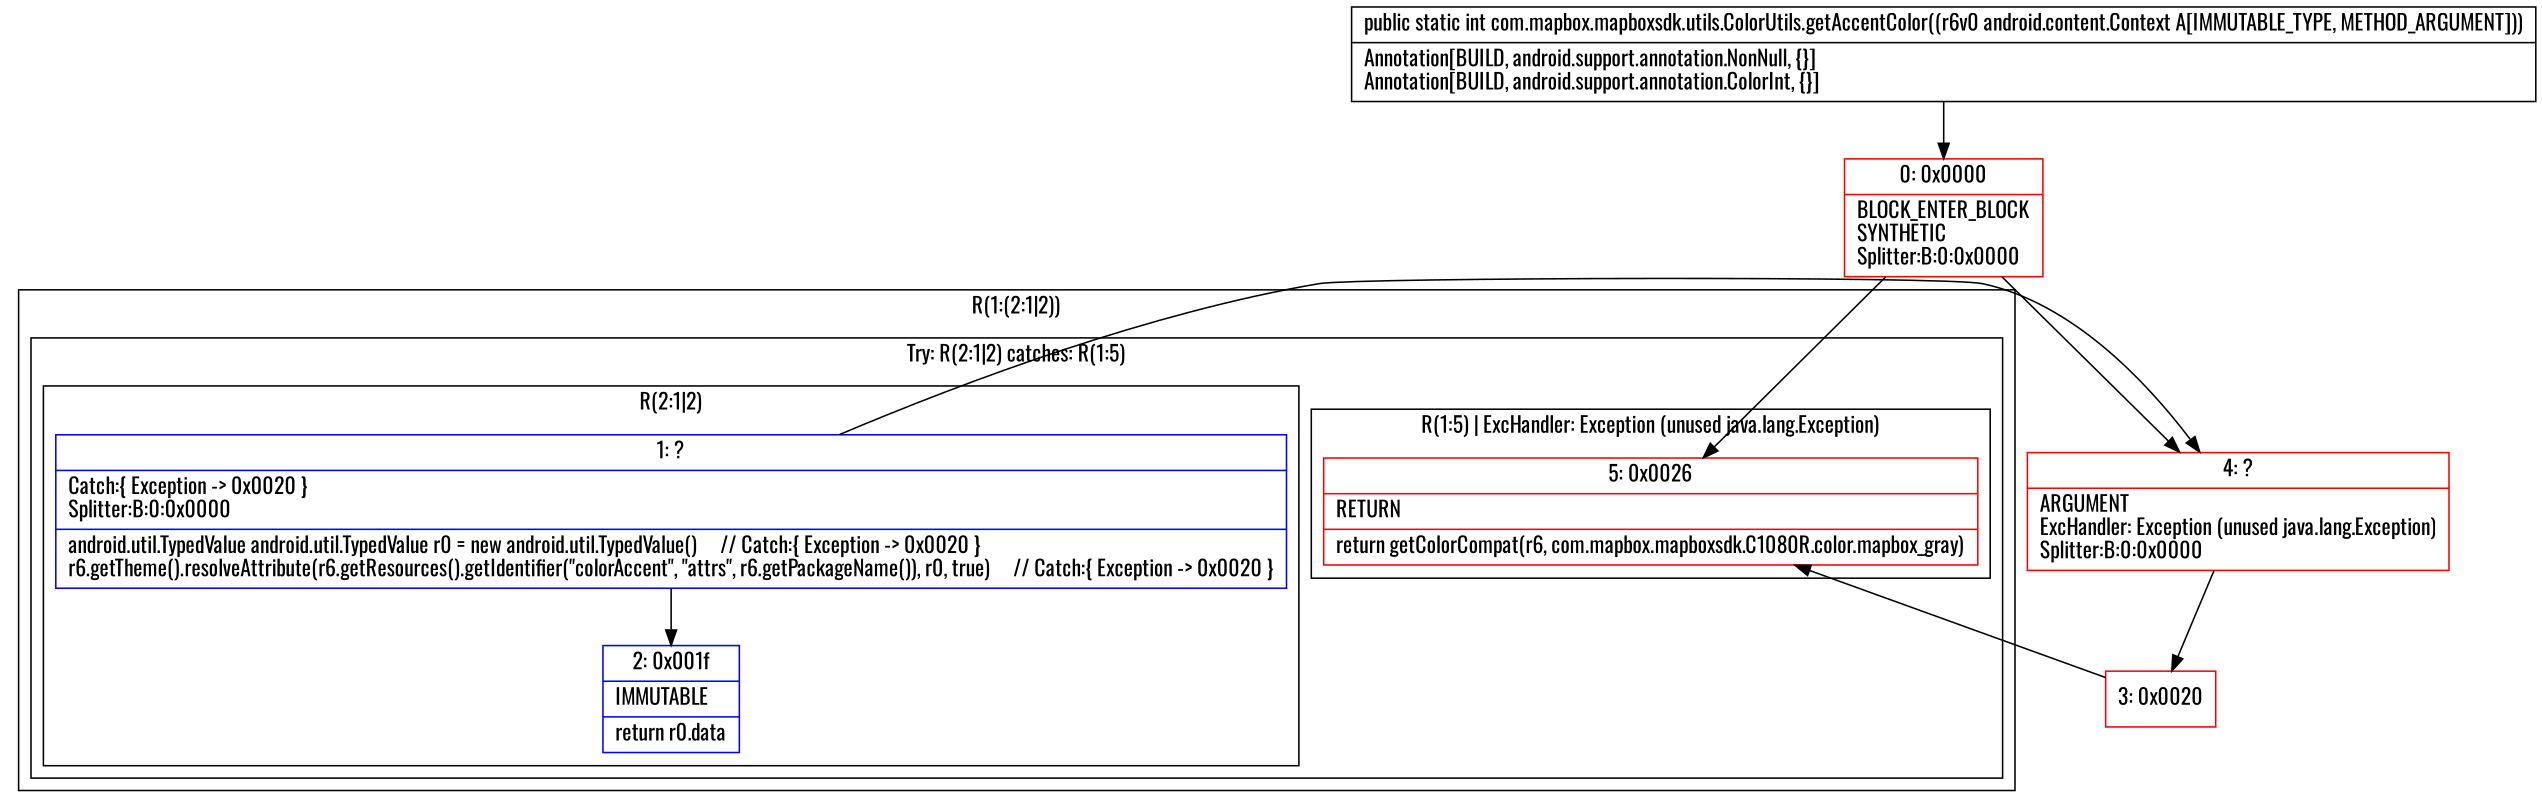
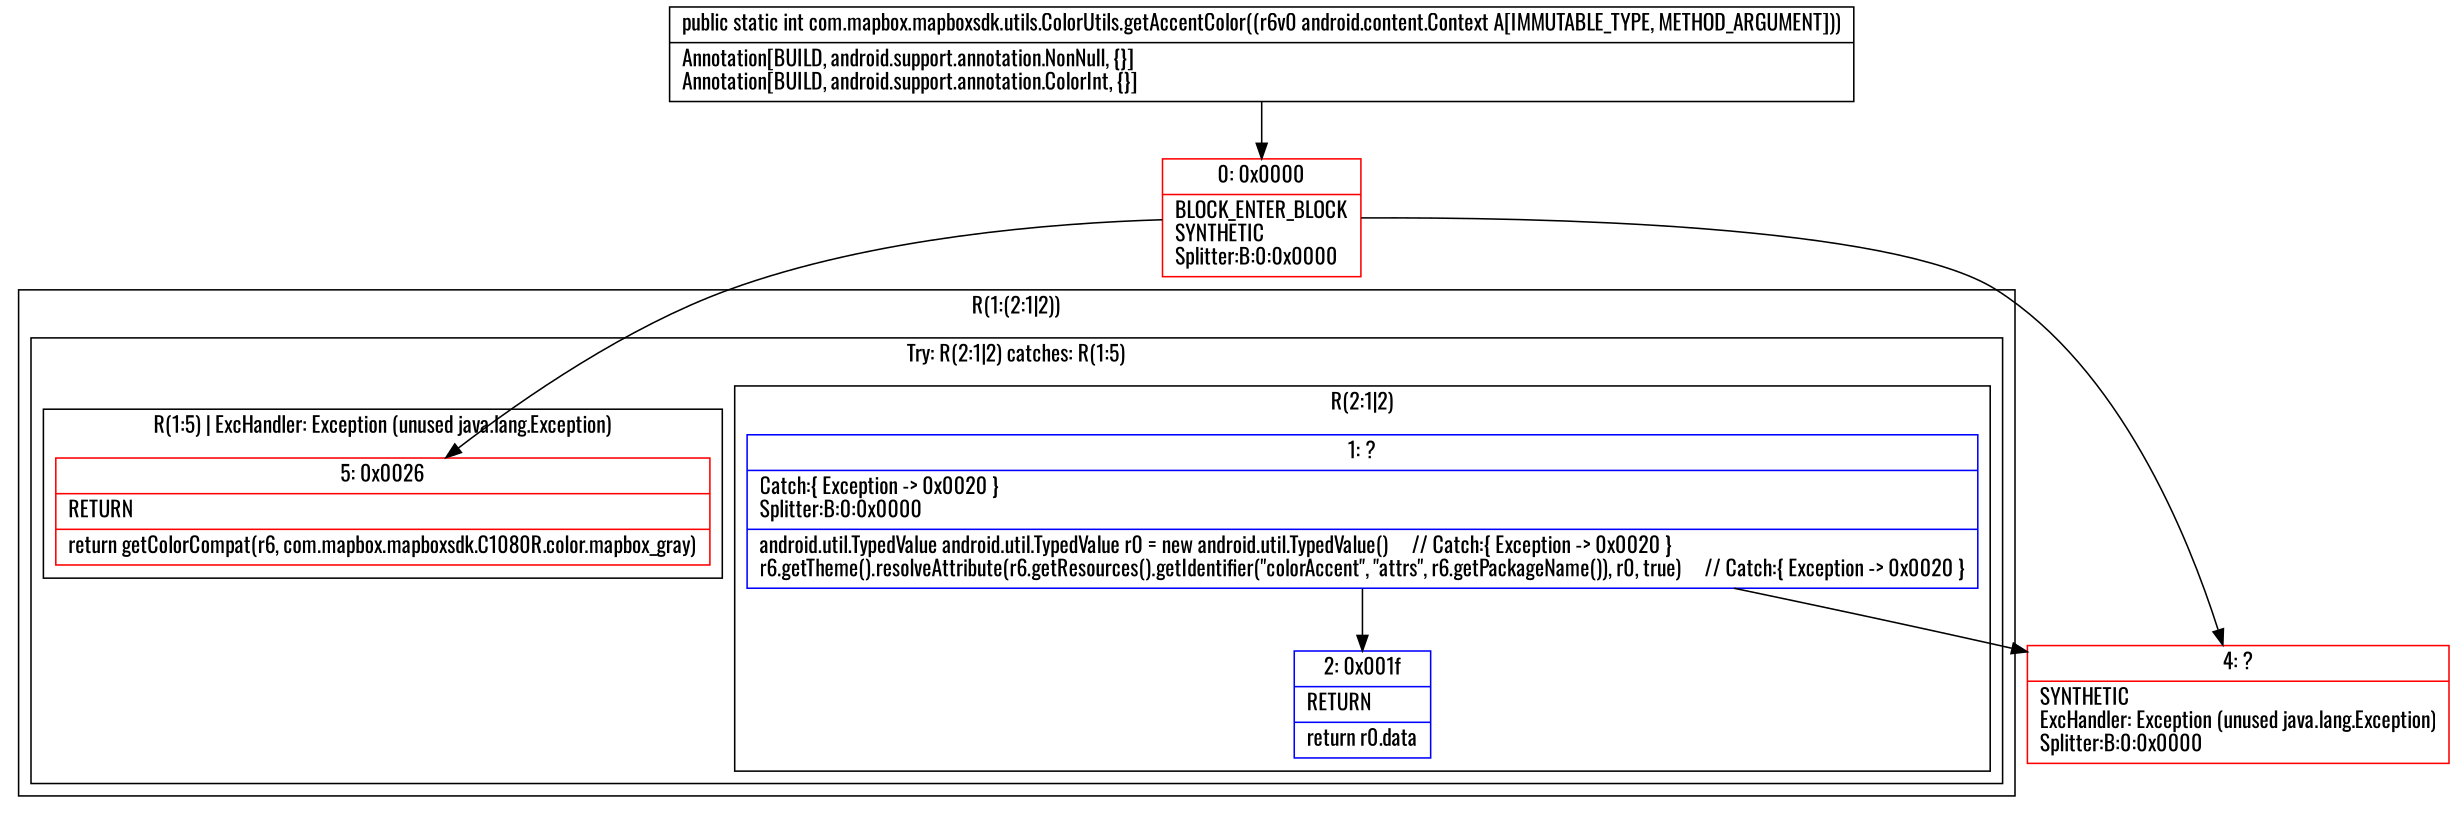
node "4: ?": text "ARGUMENT" -> "SYNTHETIC"
node "2: 0x001f": text "IMMUTABLE" -> "RETURN"
node "3: 0x0020": removed
